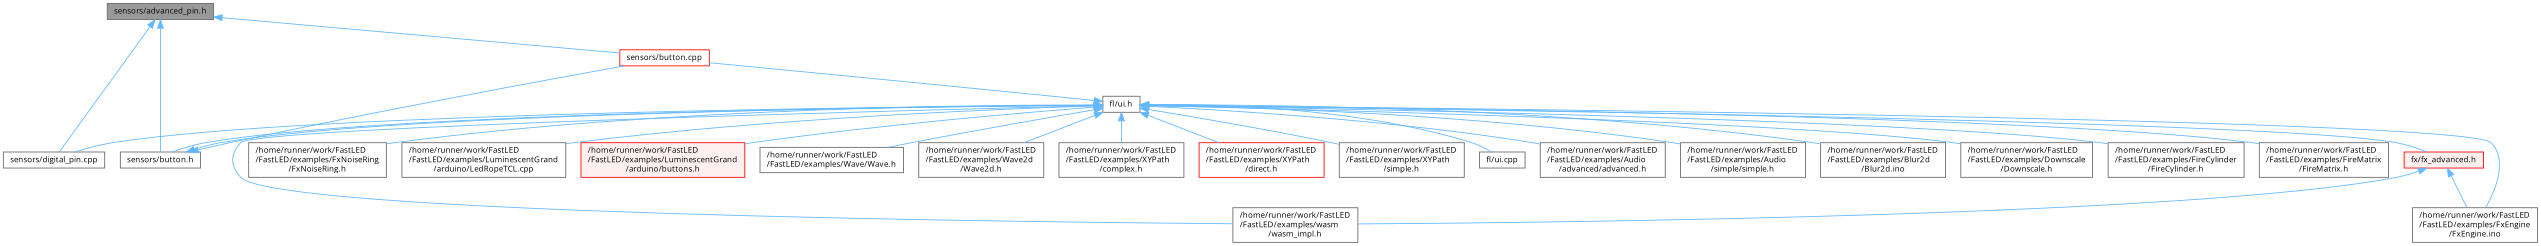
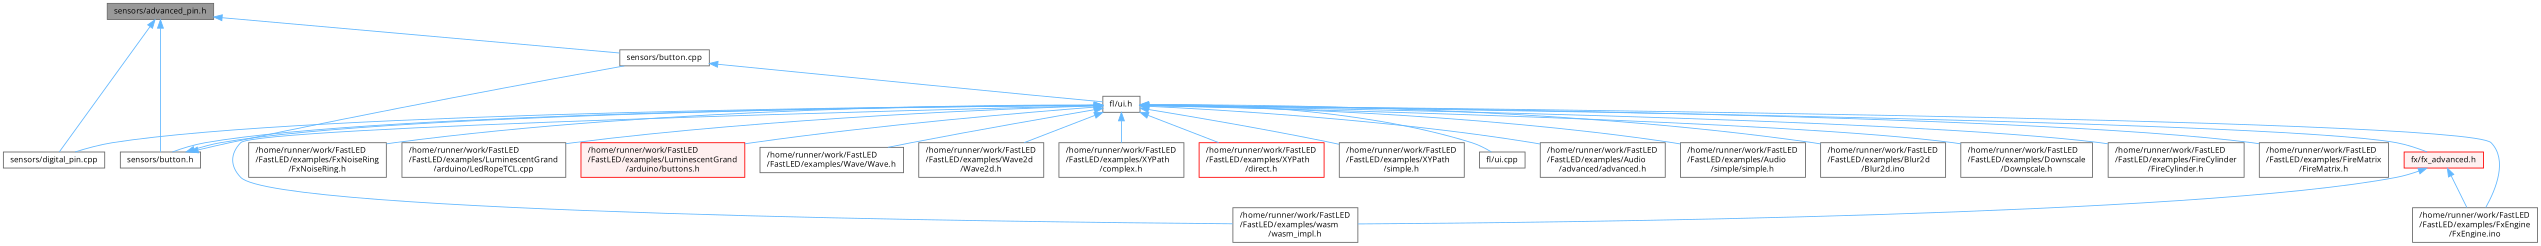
node "sensors/button.cpp": color red -> grey40
edge "sensors/button.cpp" -> "fl/ui.h": reversed
